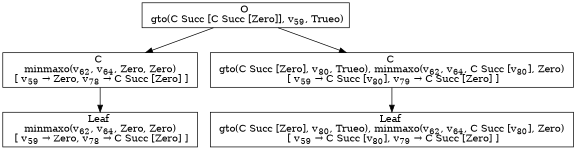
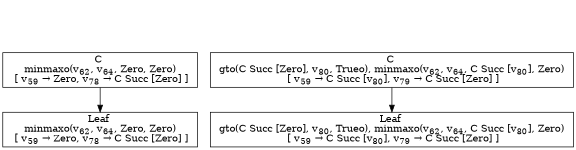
node "O": removed
